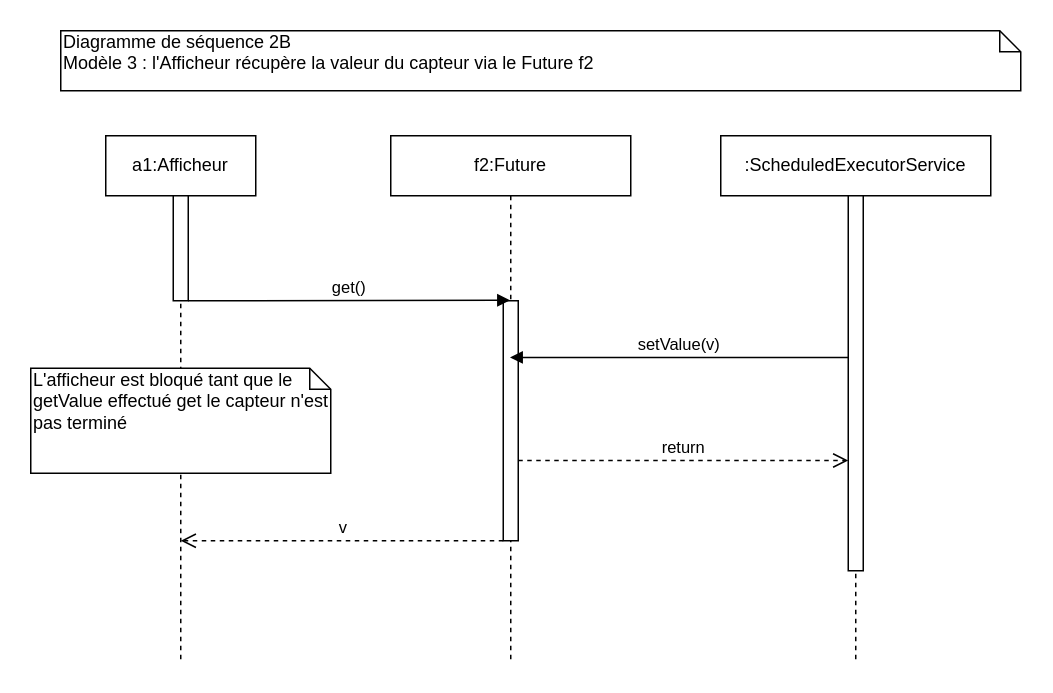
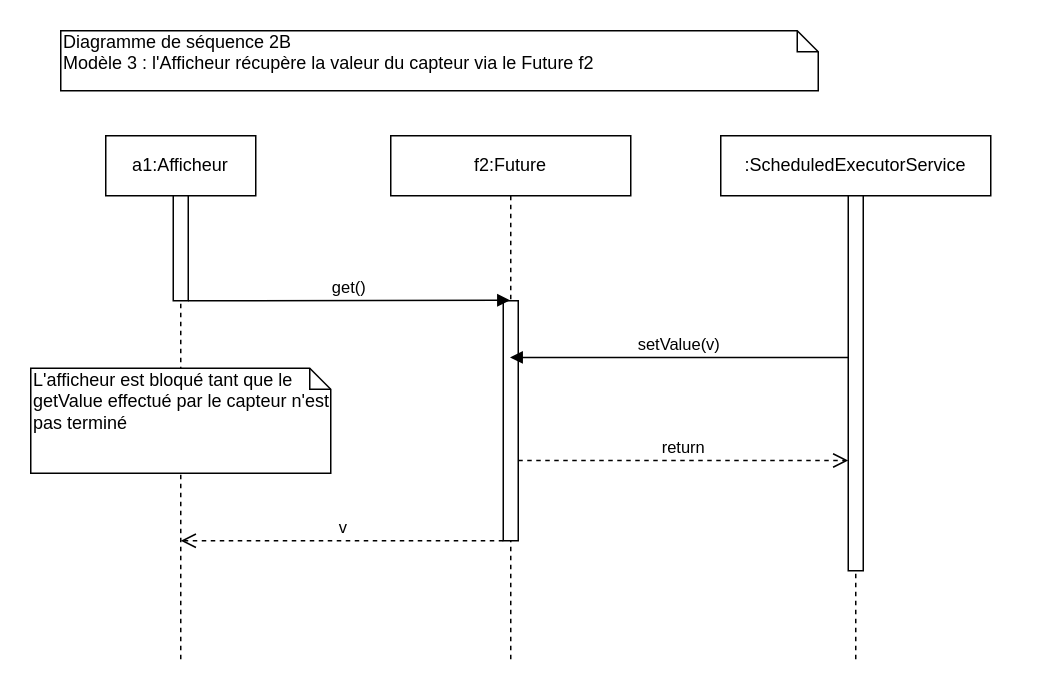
node "Diagramme de séquence 2B Modèle 3 : l'Afficheur récupère la valeur du capteur via le Future f2": size 960x60 -> 758x60
node "L'afficheur est bloqué tant que le getValue effectué get le capteur n'est pas terminé": label "L'afficheur est bloqué tant que le getValue effectué get le capteur n'est pas terminé" -> "L'afficheur est bloqué tant que le getValue effectué par le capteur n'est pas terminé"
